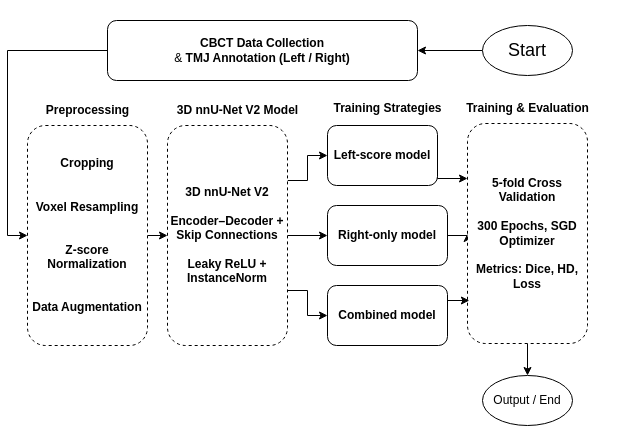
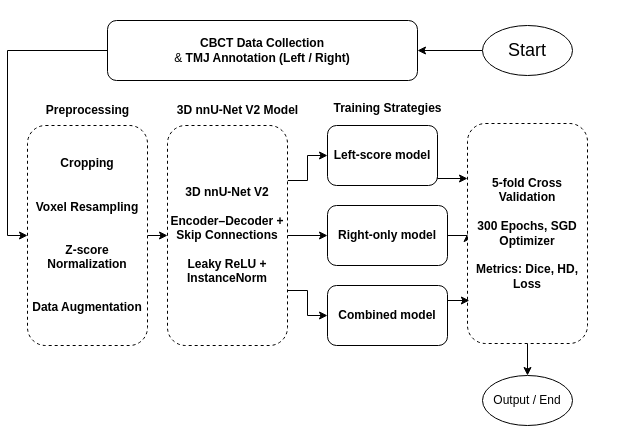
node "Training & Evaluation": removed
